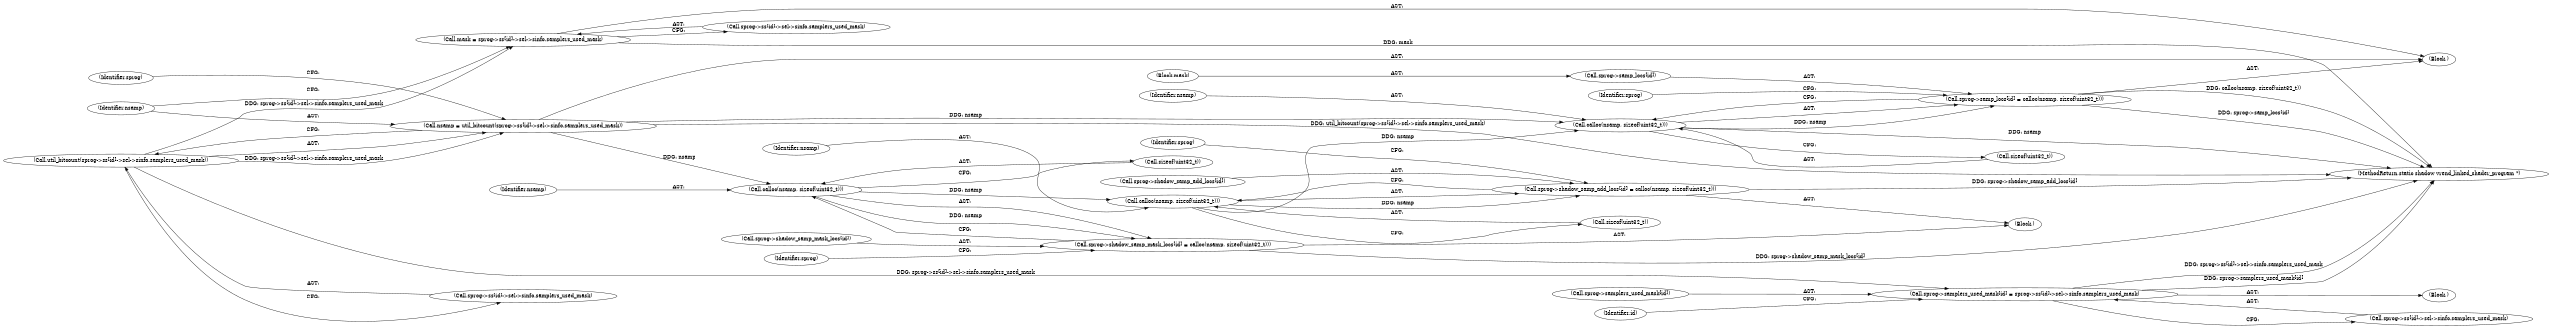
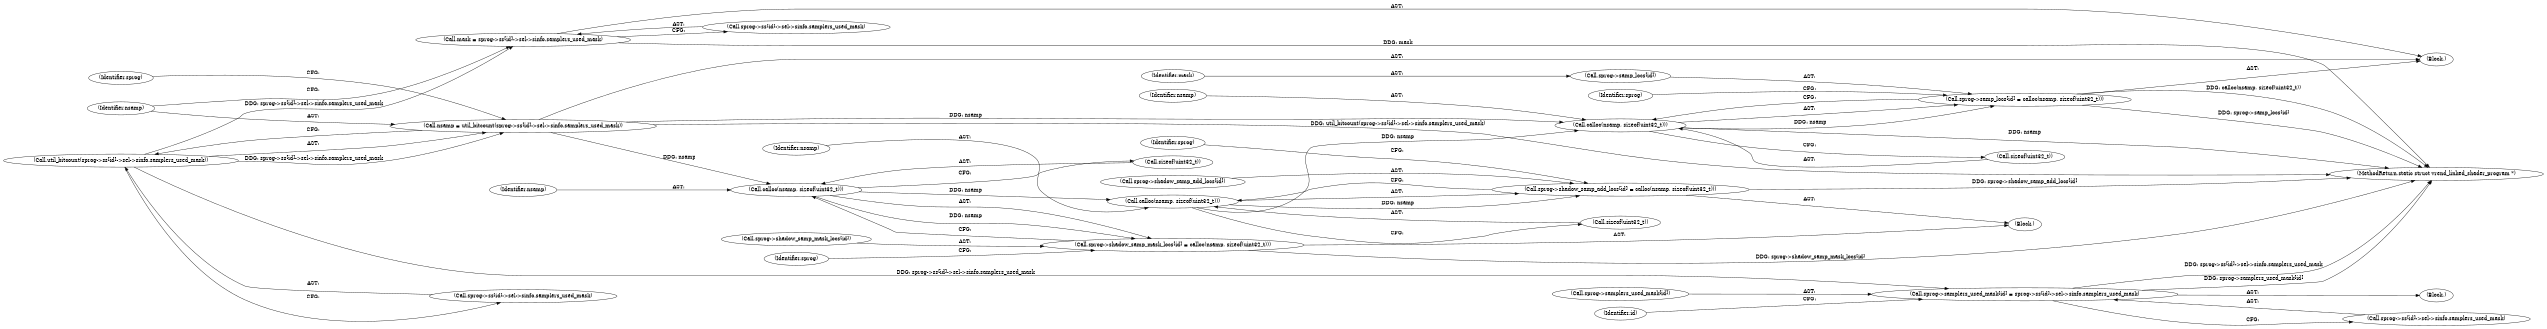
node "(Block,mask)": label "(Block,mask)" -> "(Identifier,mask)"
node "(MethodReturn,static shadow vrend_linked_shader_program *)": label "(MethodReturn,static shadow vrend_linked_shader_program *)" -> "(MethodReturn,static struct vrend_linked_shader_program *)"
